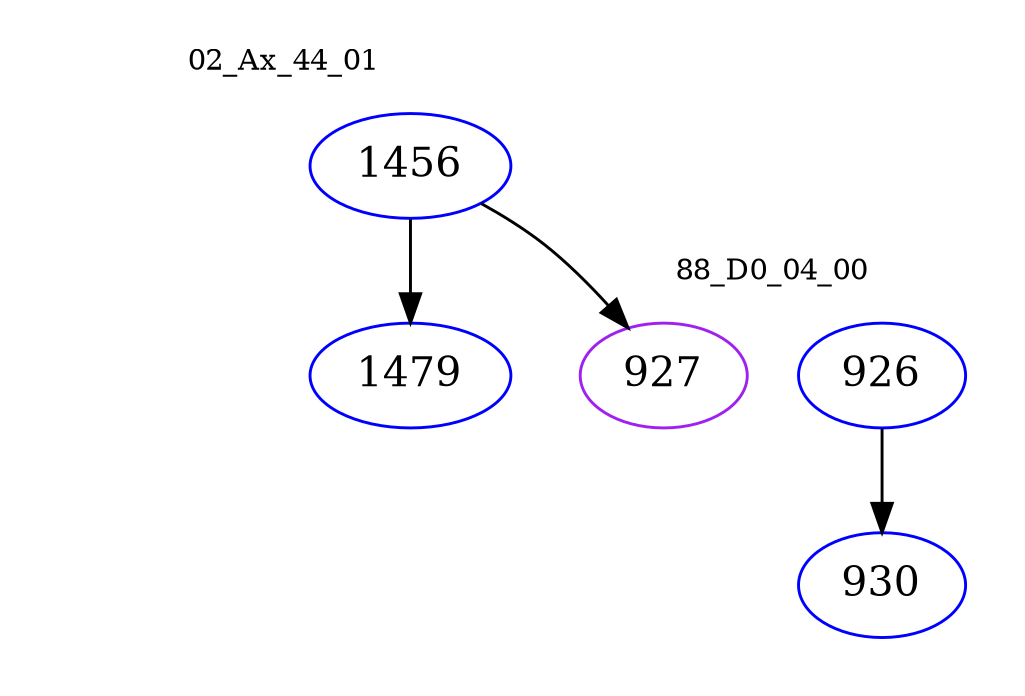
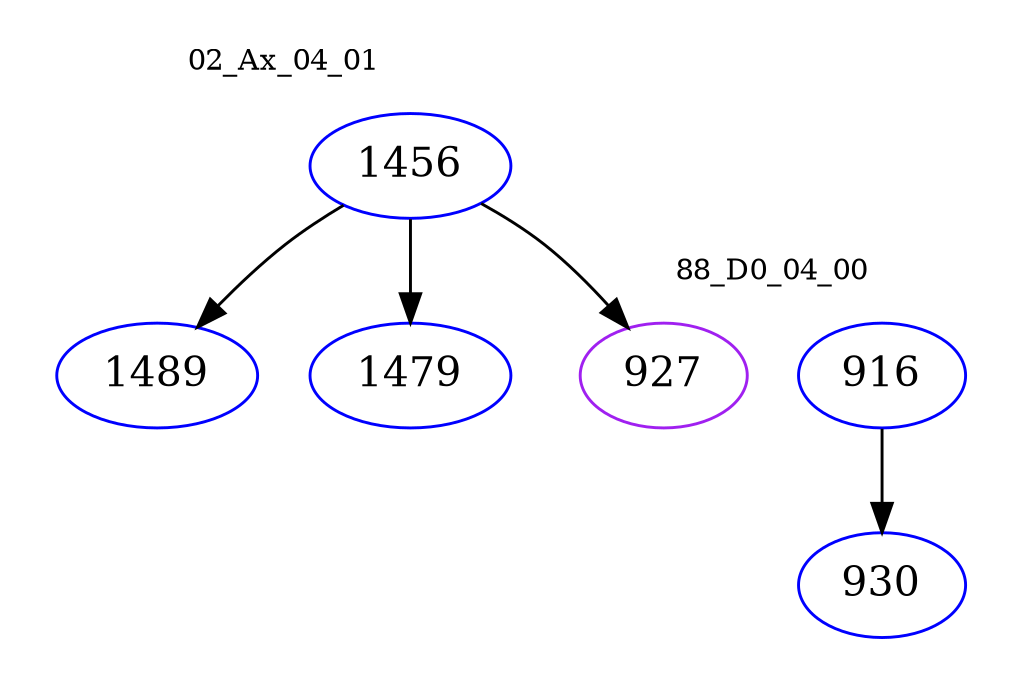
cluster "02_Ax_44_01": label "02_Ax_44_01" -> "02_Ax_04_01"
node "1489": added
node "926": label "926" -> "916"
